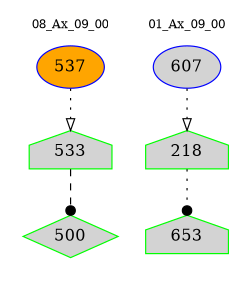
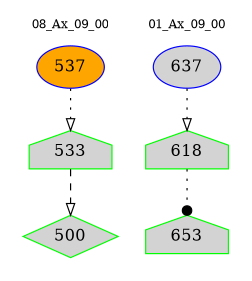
node "607": label "607" -> "637"
node "218": label "218" -> "618"
edge "533" -> "500": arrowhead dot -> onormal
